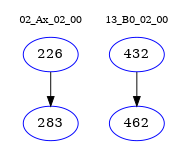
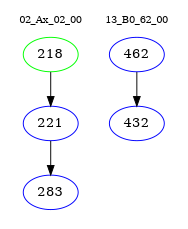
cluster "13_B0_02_00": label "13_B0_02_00" -> "13_B0_62_00"
node "218": added
node "226": label "226" -> "221"
edge "432" -> "462": reversed
